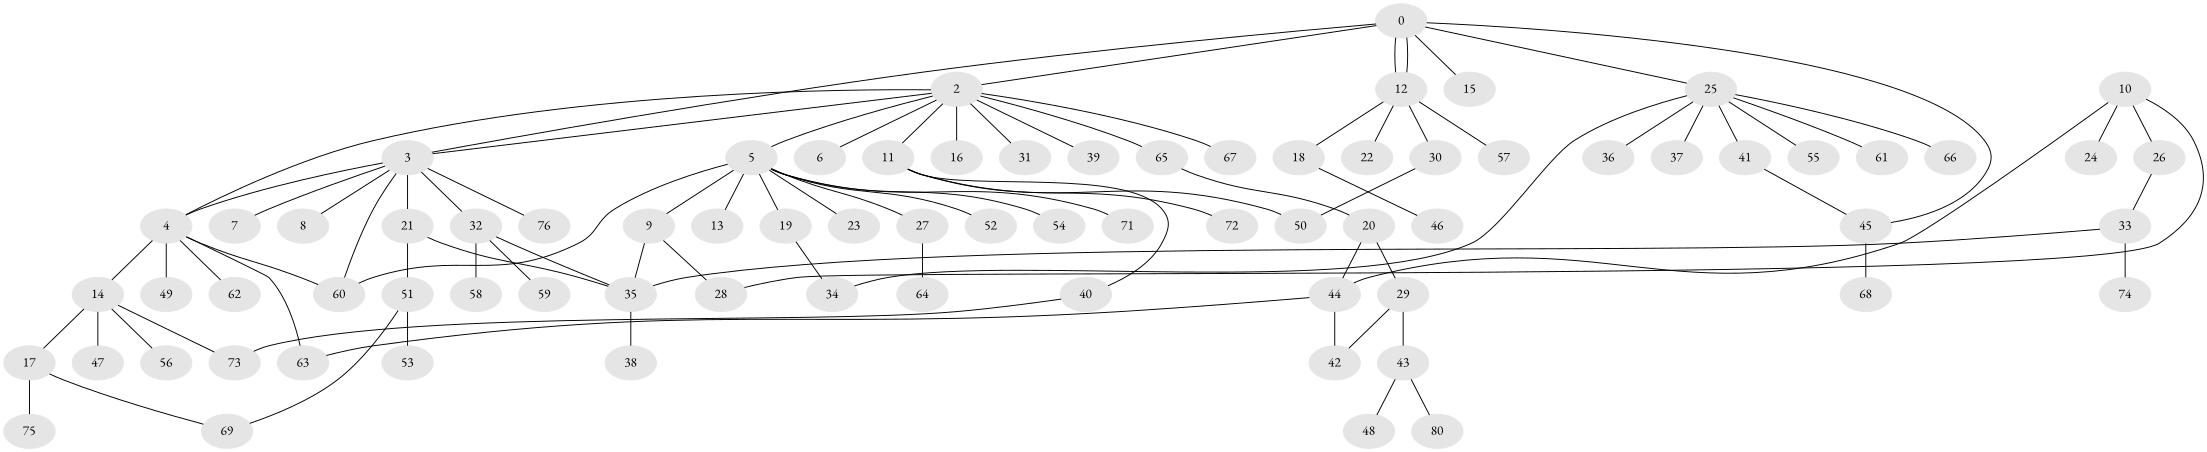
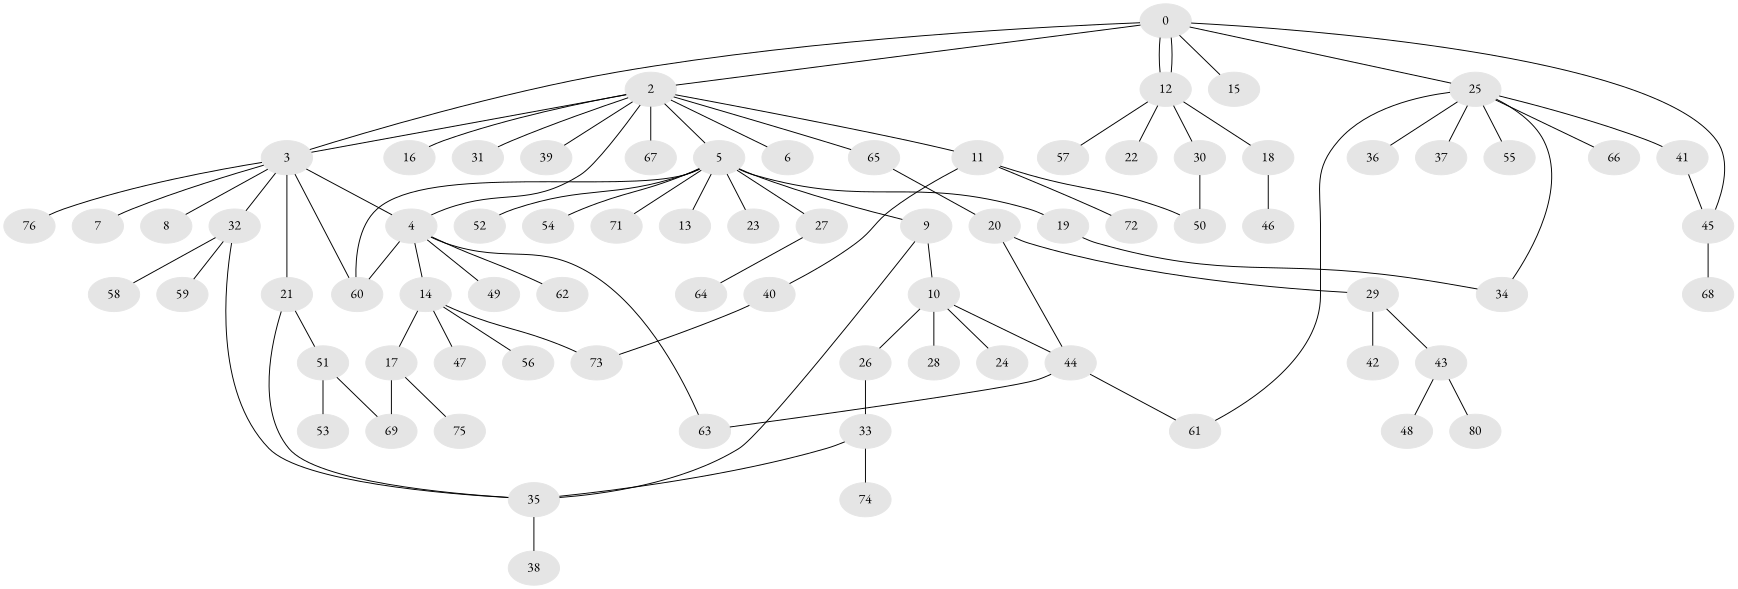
edge "9" -- "28": now "9" -- "10"
edge "44" -- "42": now "44" -- "61"
